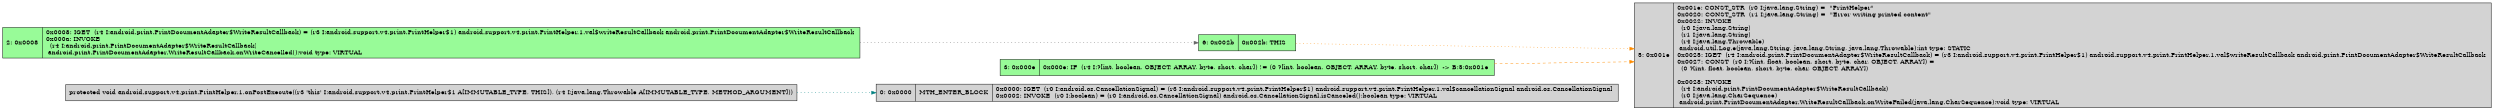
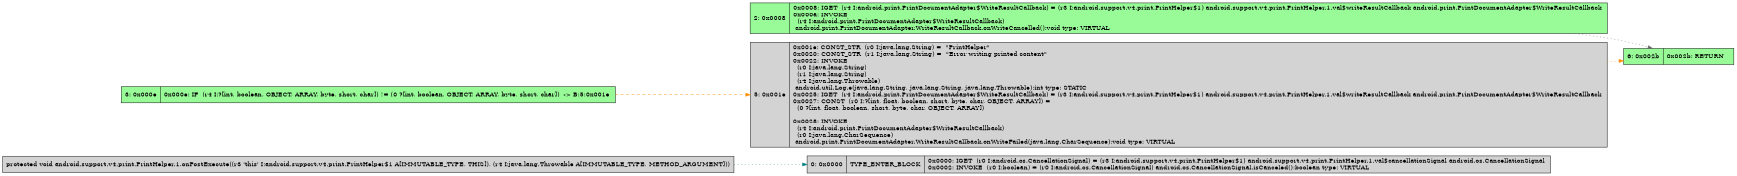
node "6: 0x002b": text "0x002b: THIS" -> "0x002b: RETURN"
edge "6: 0x002b" -> "5: 0x001e": reversed
node "0: 0x0000": text "MTH_ENTER_BLOCK" -> "TYPE_ENTER_BLOCK"
